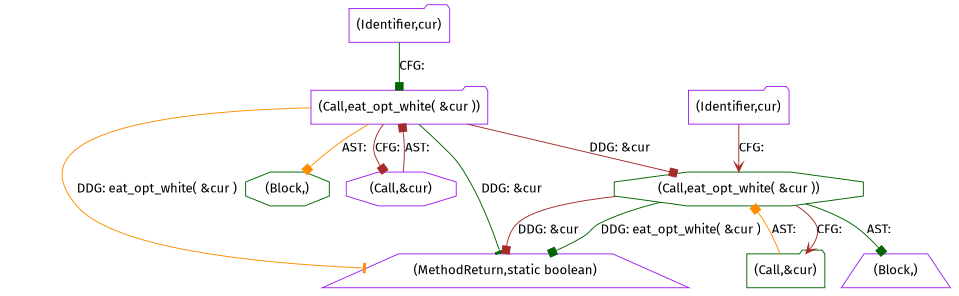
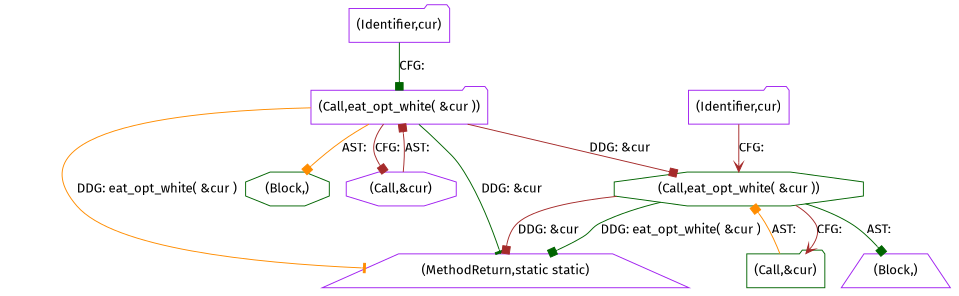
node "(MethodReturn,static boolean)": label "(MethodReturn,static boolean)" -> "(MethodReturn,static static)"
